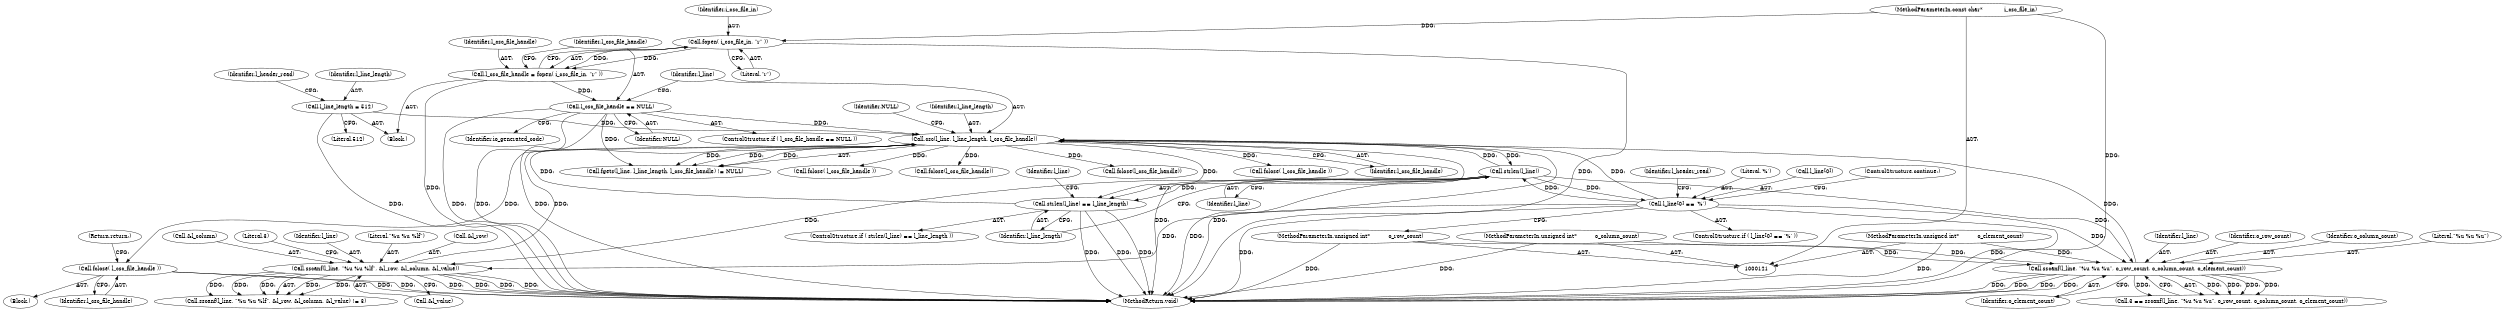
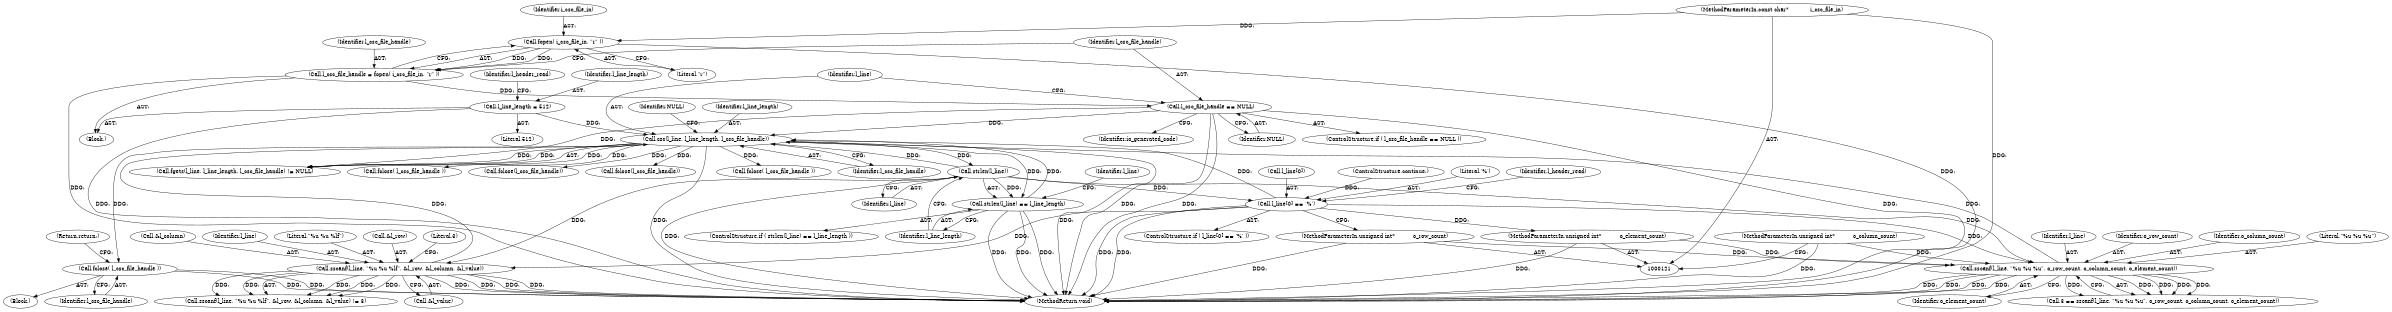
edge "(Call,l_line_length = 512)" -> "(Literal,512)": label "CFG: " -> "AST: "
edge "(ControlStructure,continue;)" -> "(Call,l_line[0] == '%')": label "CFG: " -> "DDG: "
edge "(Call,l_line[0] == '%')" -> "(Call,strlen(l_line))": now "(Call,l_line[0] == '%')" -> "(MethodParameterIn,unsigned int*           o_element_count)"
edge "(MethodParameterIn,unsigned int*           o_column_count)" -> "1000121": label "AST: " -> "CFG: "
